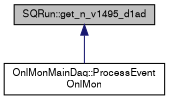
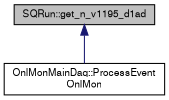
node "SQRun::get_n_v1495_d1ad": label "SQRun::get_n_v1495_d1ad" -> "SQRun::get_n_v1195_d1ad"
